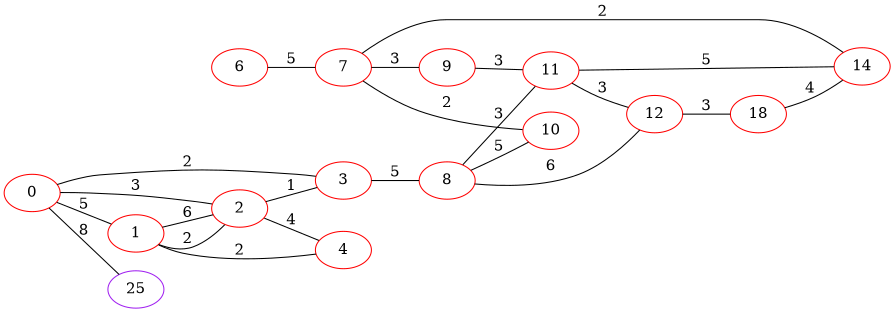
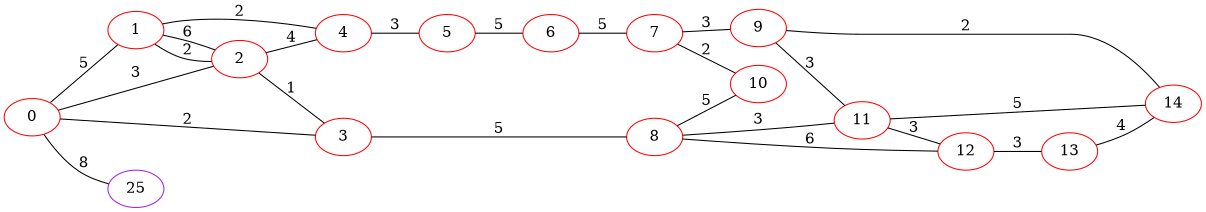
edge "14" -- "7": now "14" -- "9"
node "5": added
node "18": label "18" -> "13"
